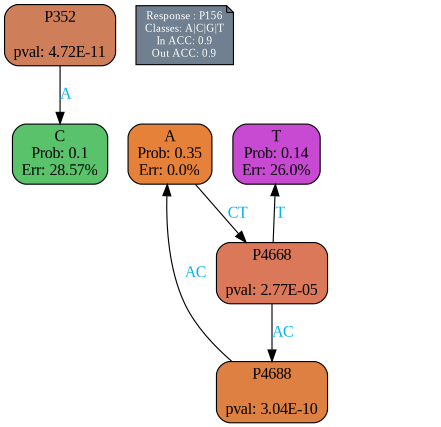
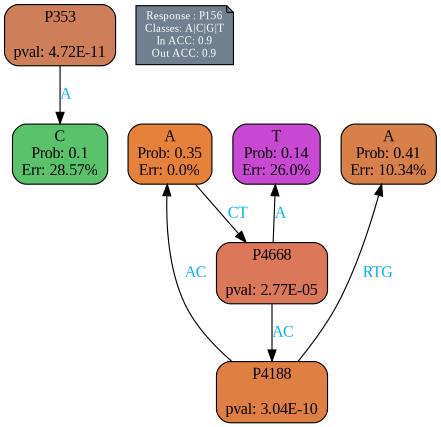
node "P352 pval: 4.72E-11": label "P352 pval: 4.72E-11" -> "P353 pval: 4.72E-11"
node "A Prob: 0.41 Err: 10.34%": added
edge "P4668 pval: 2.77E-05" -> "T Prob: 0.14 Err: 26.0%": label "T" -> "A"
node "P4688 pval: 3.04E-10": label "P4688 pval: 3.04E-10" -> "P4188 pval: 3.04E-10"
